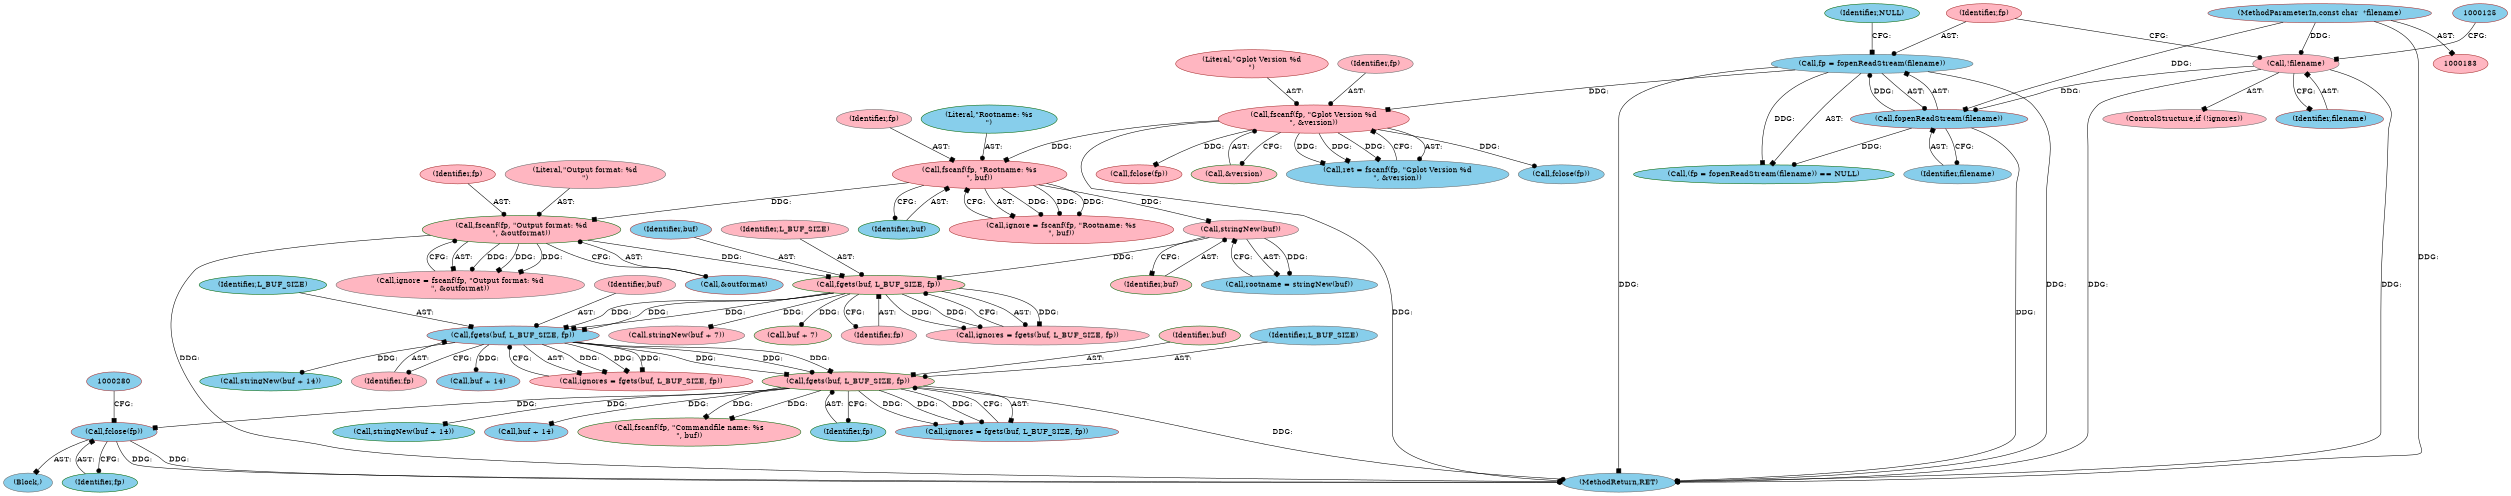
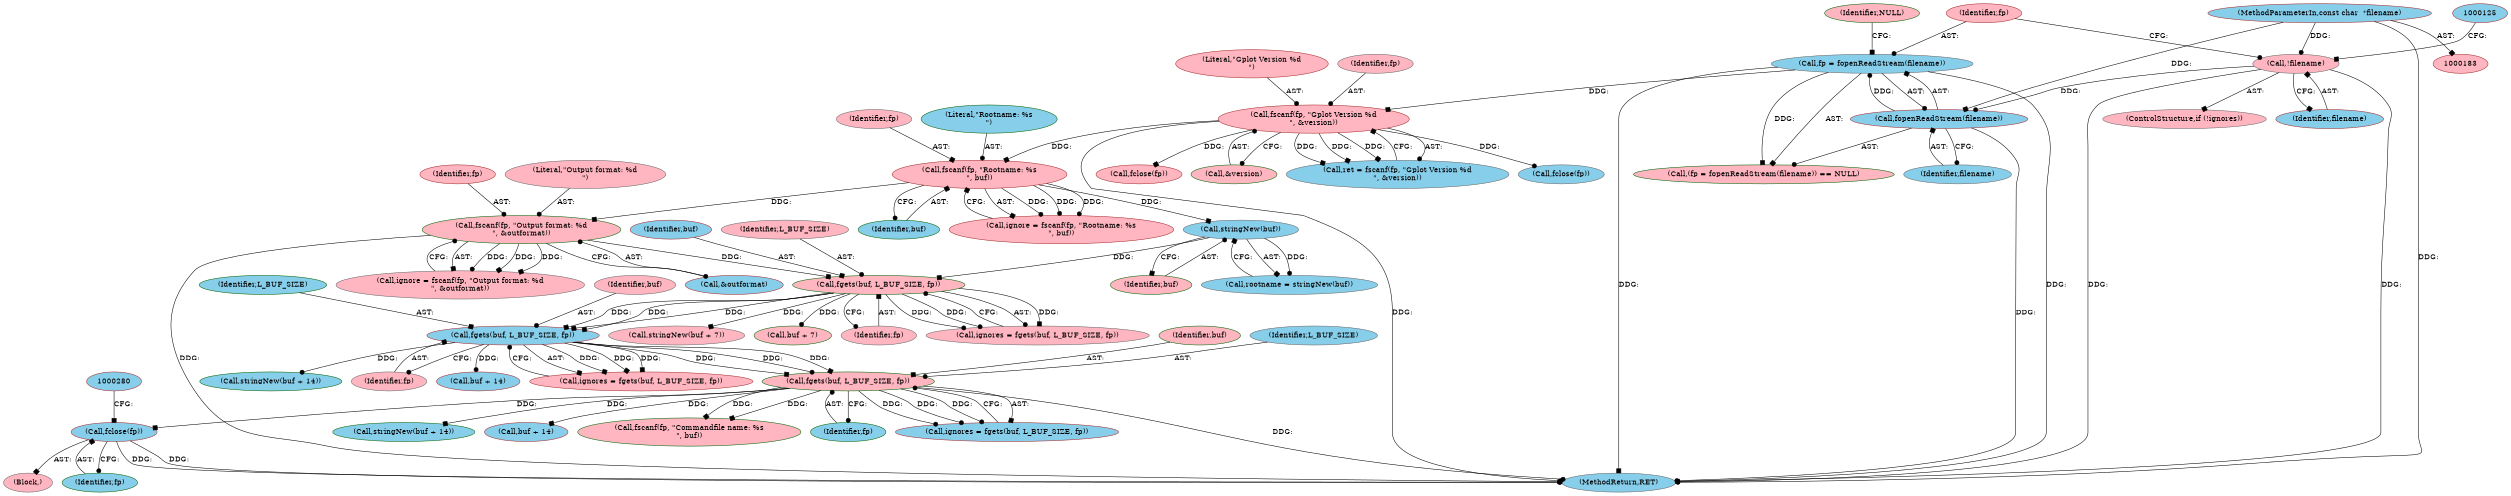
node "(Identifier,NULL)": fillcolor skyblue -> lightpink
edge "(Call,fopenReadStream(filename))" -> "(Call,(fp = fopenReadStream(filename)) == NULL)": label "DDG: " -> "AST: "
node "(Call,(fp = fopenReadStream(filename)) == NULL)": fillcolor skyblue -> lightpink
node "(Call,stringNew(buf))": fillcolor lightpink -> skyblue
node "(Block,)": fillcolor skyblue -> lightpink
